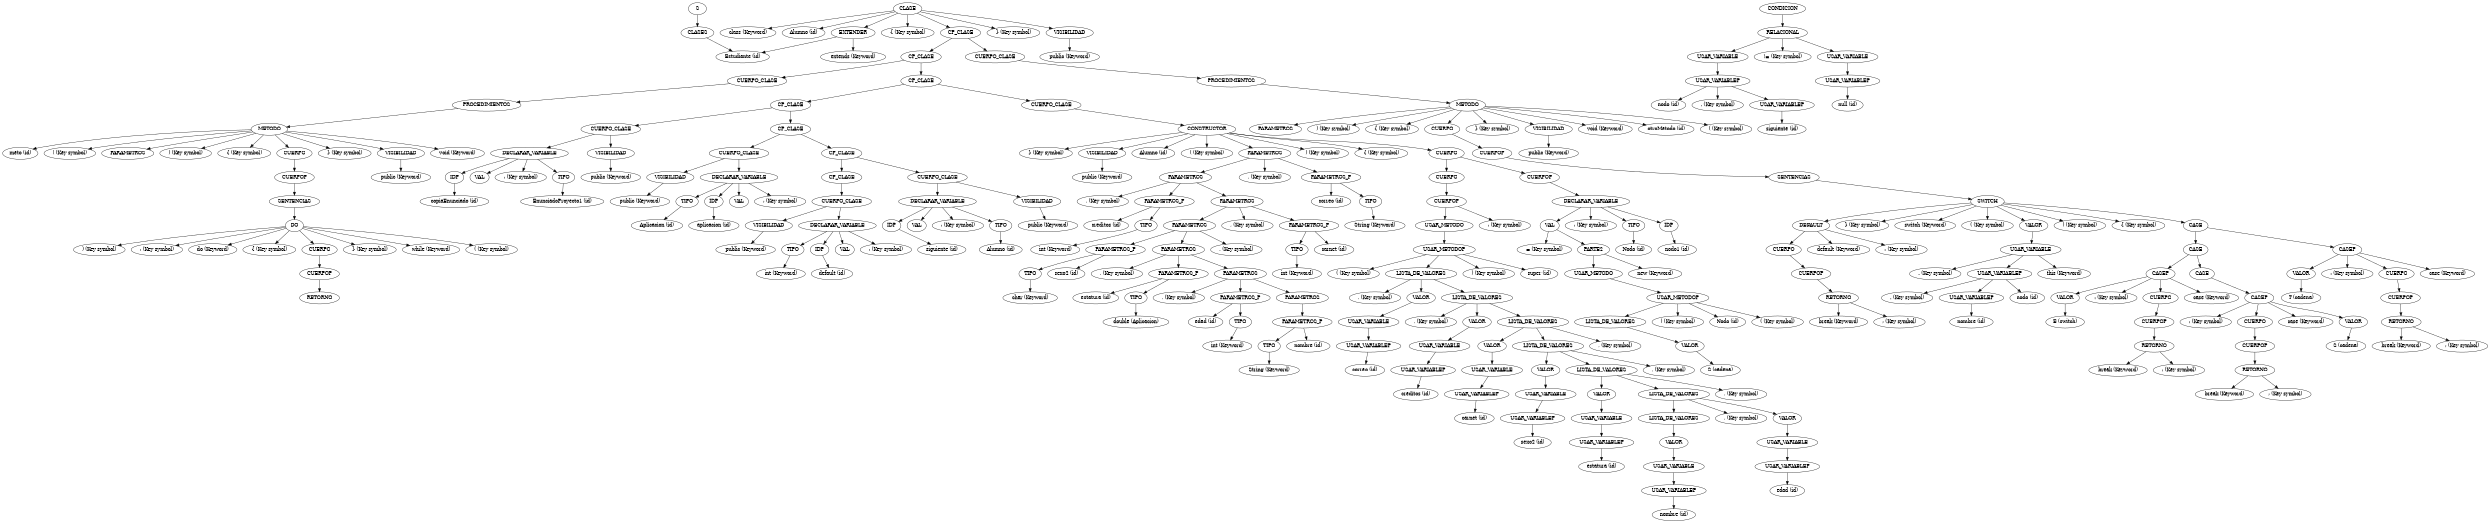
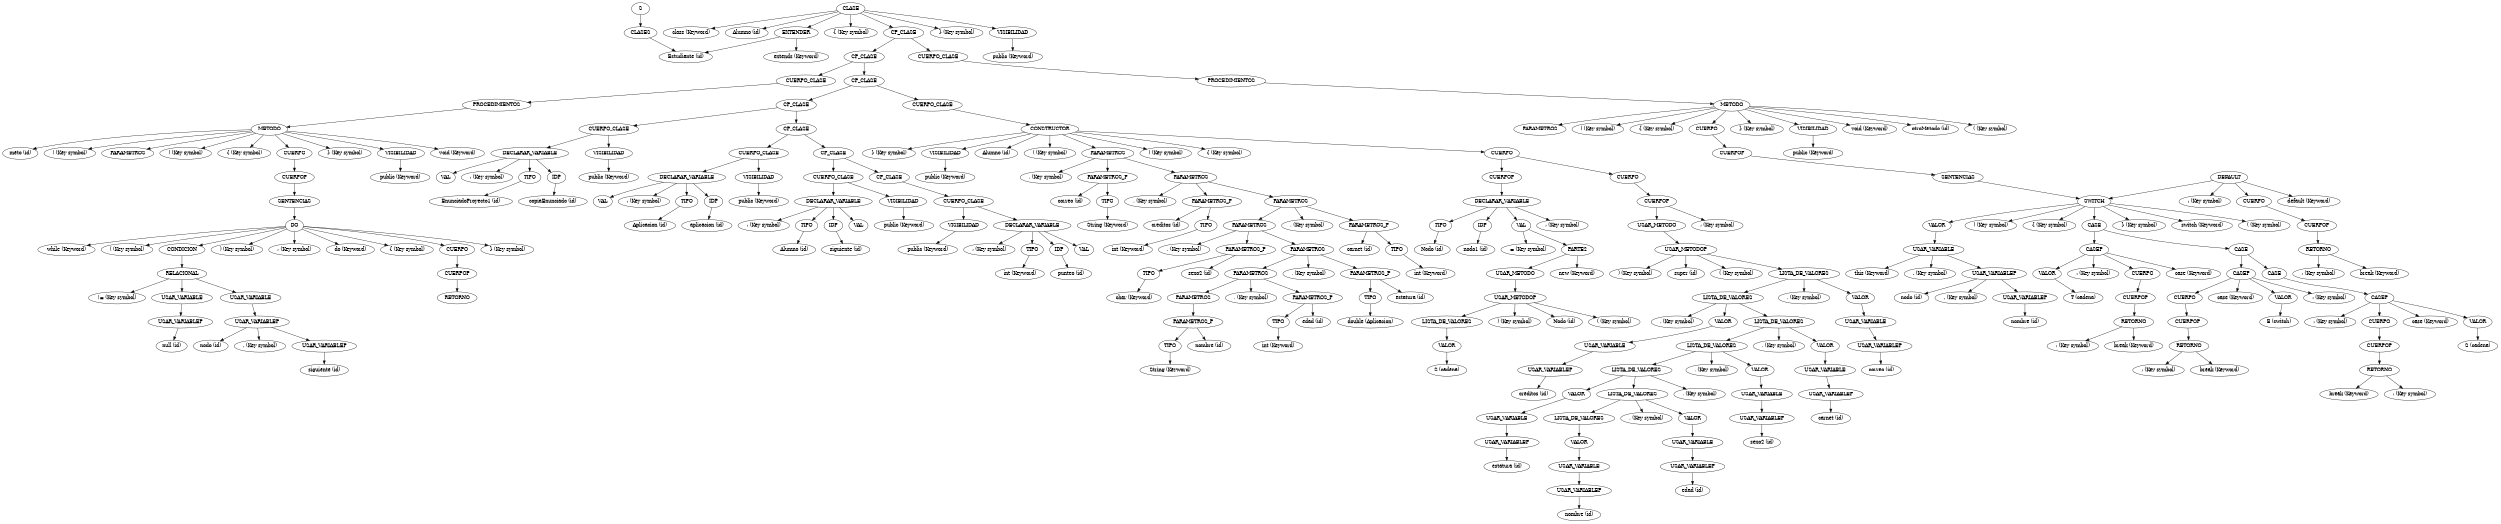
edge "SWITCH" -> "DEFAULT": reversed
edge "DO" -> "CONDICION": added
node "default (id)": label "default (id)" -> "punteo (id)"
